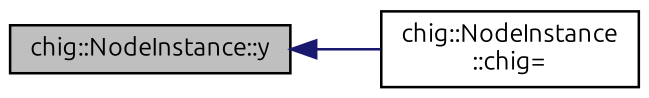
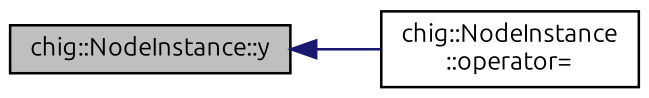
node "chig::NodeInstance ::chig=": label "chig::NodeInstance ::chig=" -> "chig::NodeInstance ::operator="
